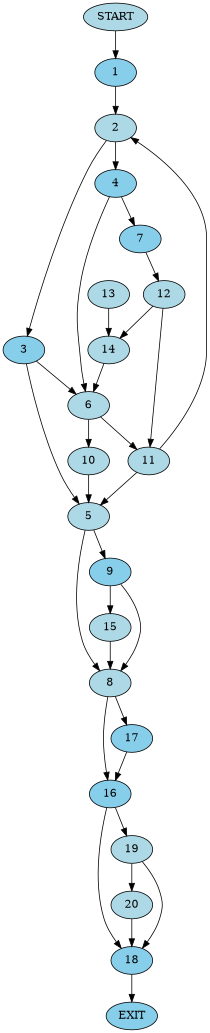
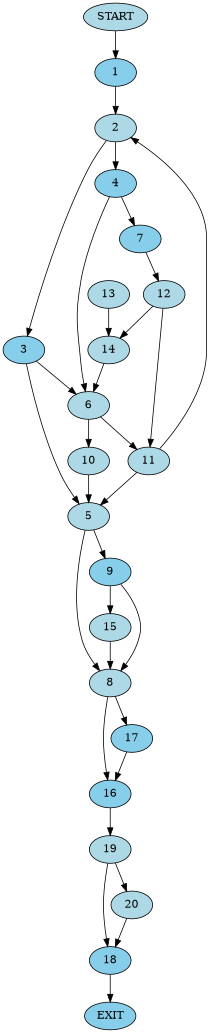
edge "16" -> "18": removed
